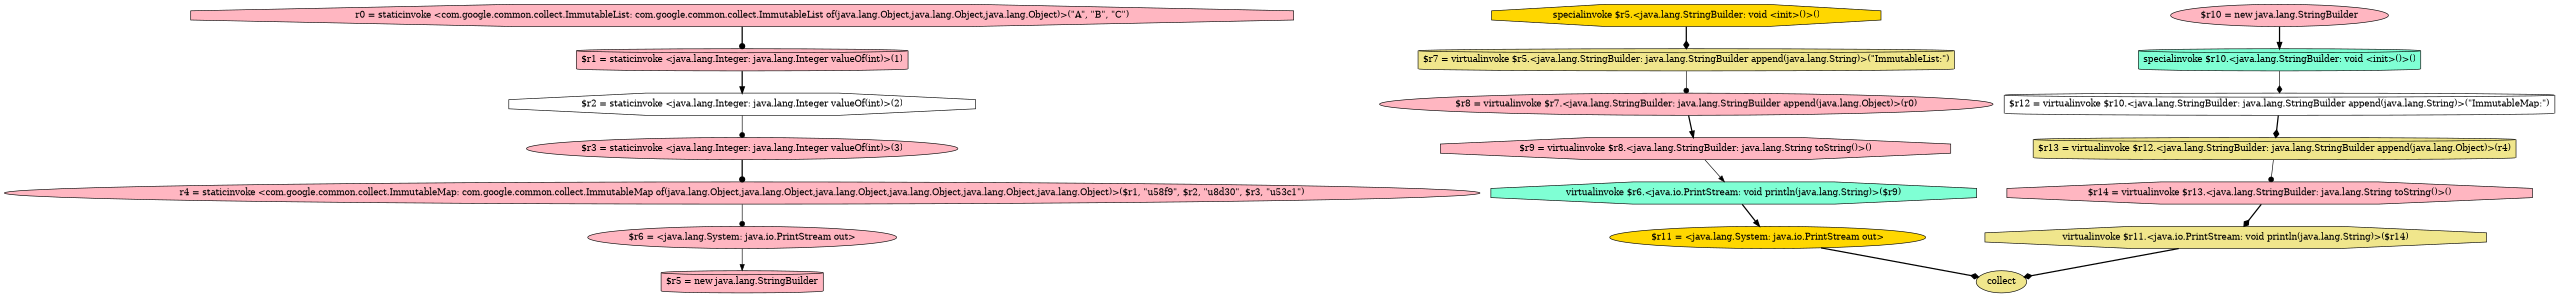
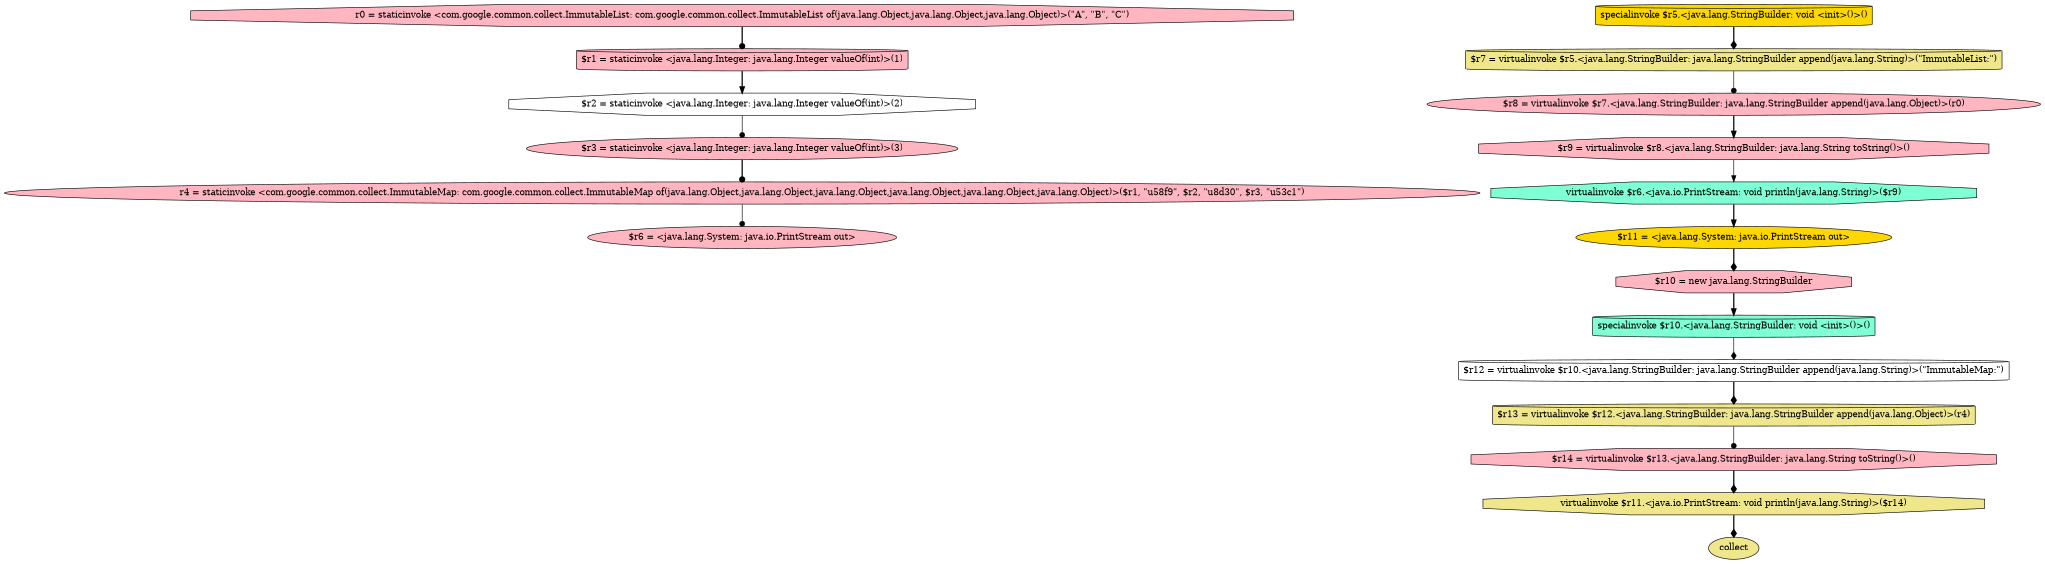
node "specialinvoke $r5.<java.lang.StringBuilder: void <init>()>()": shape octagon -> cylinder
node "$r10 = new java.lang.StringBuilder": shape ellipse -> octagon
edge "$r11 = <java.lang.System: java.io.PrintStream out>" -> "collect": now "$r11 = <java.lang.System: java.io.PrintStream out>" -> "$r10 = new java.lang.StringBuilder"
node "$r5 = new java.lang.StringBuilder": removed
